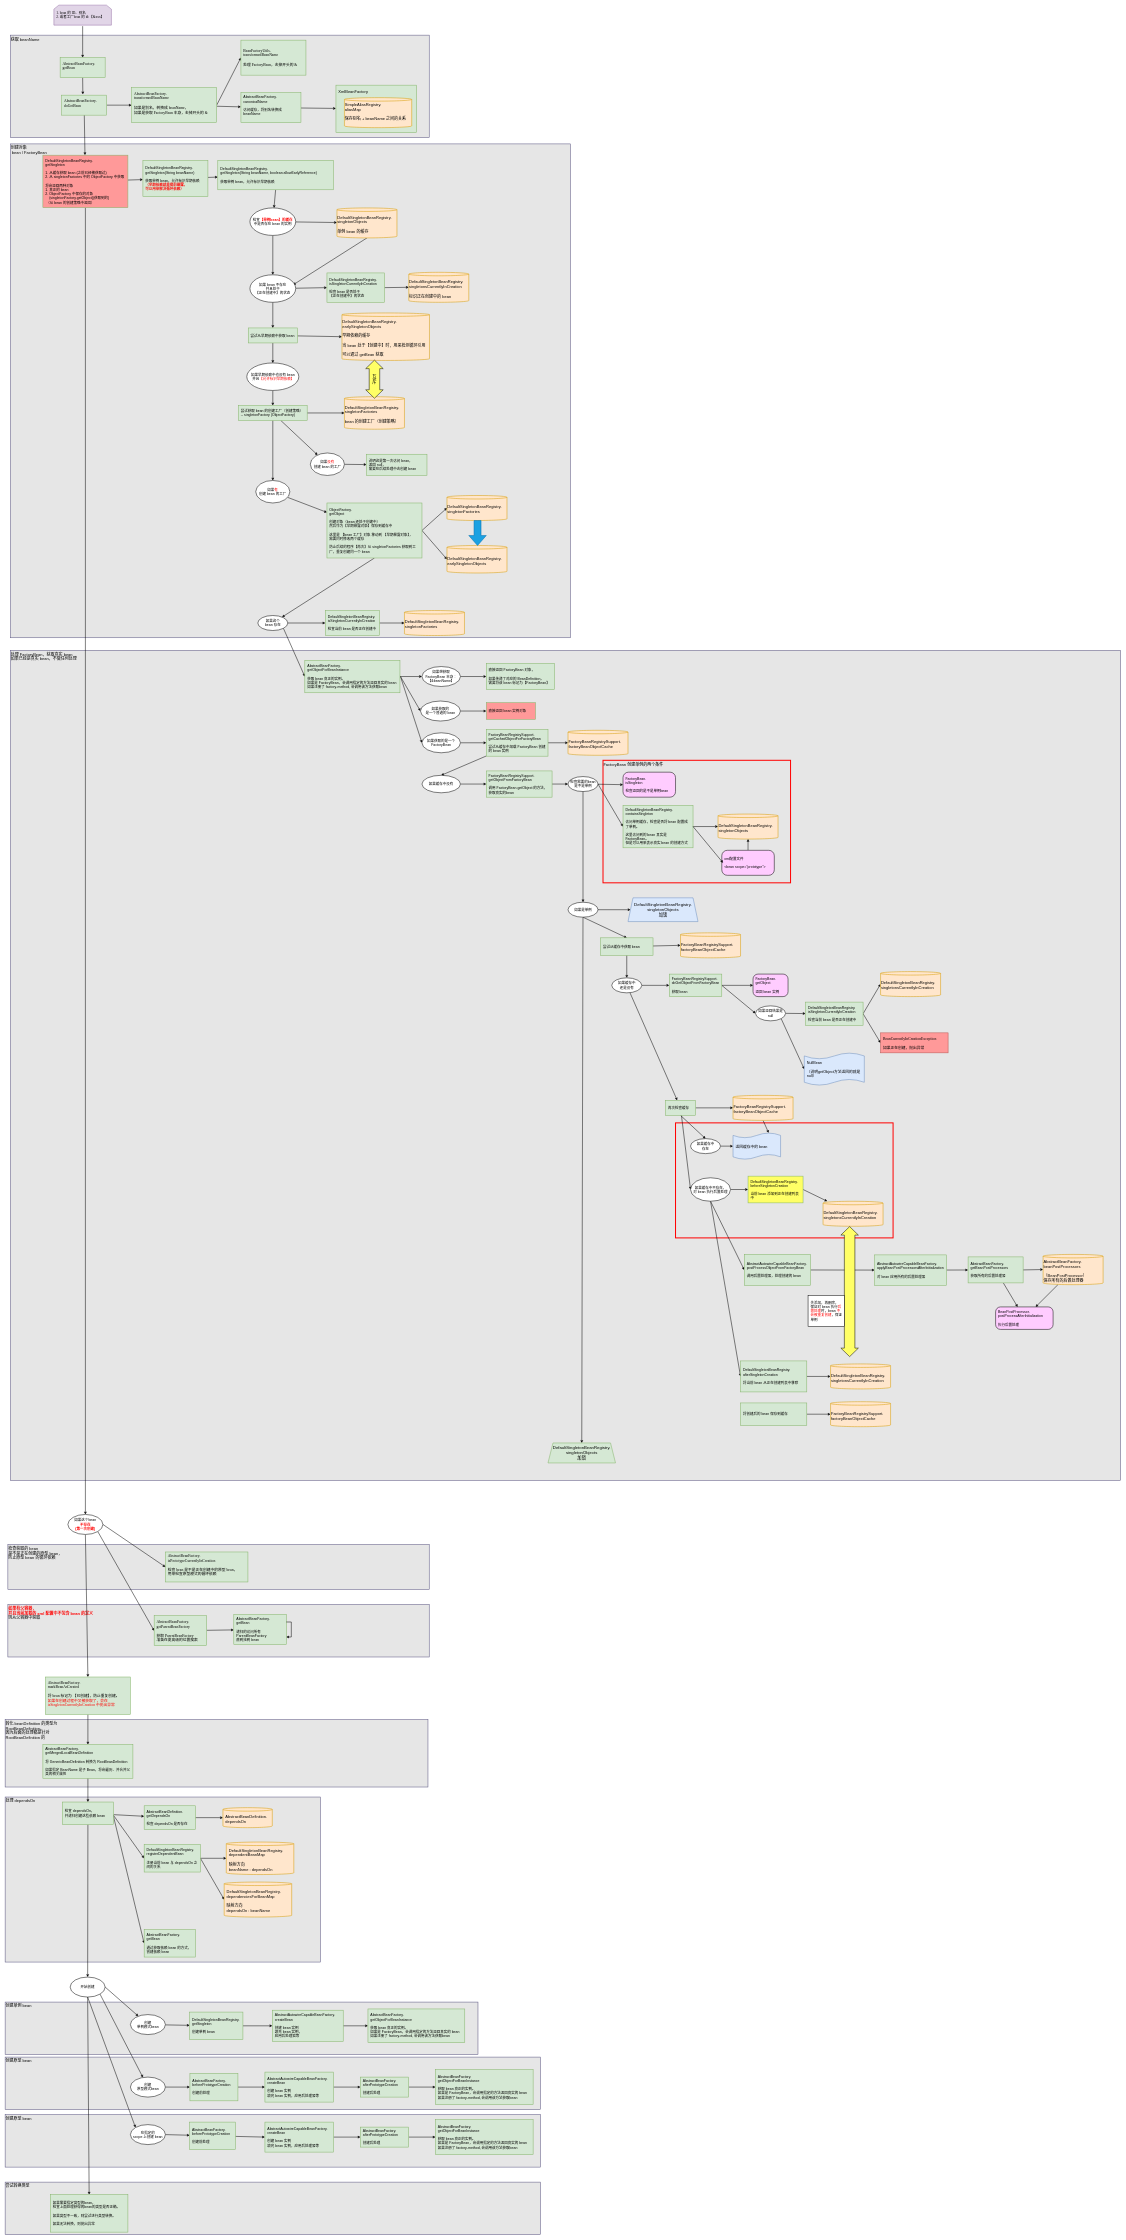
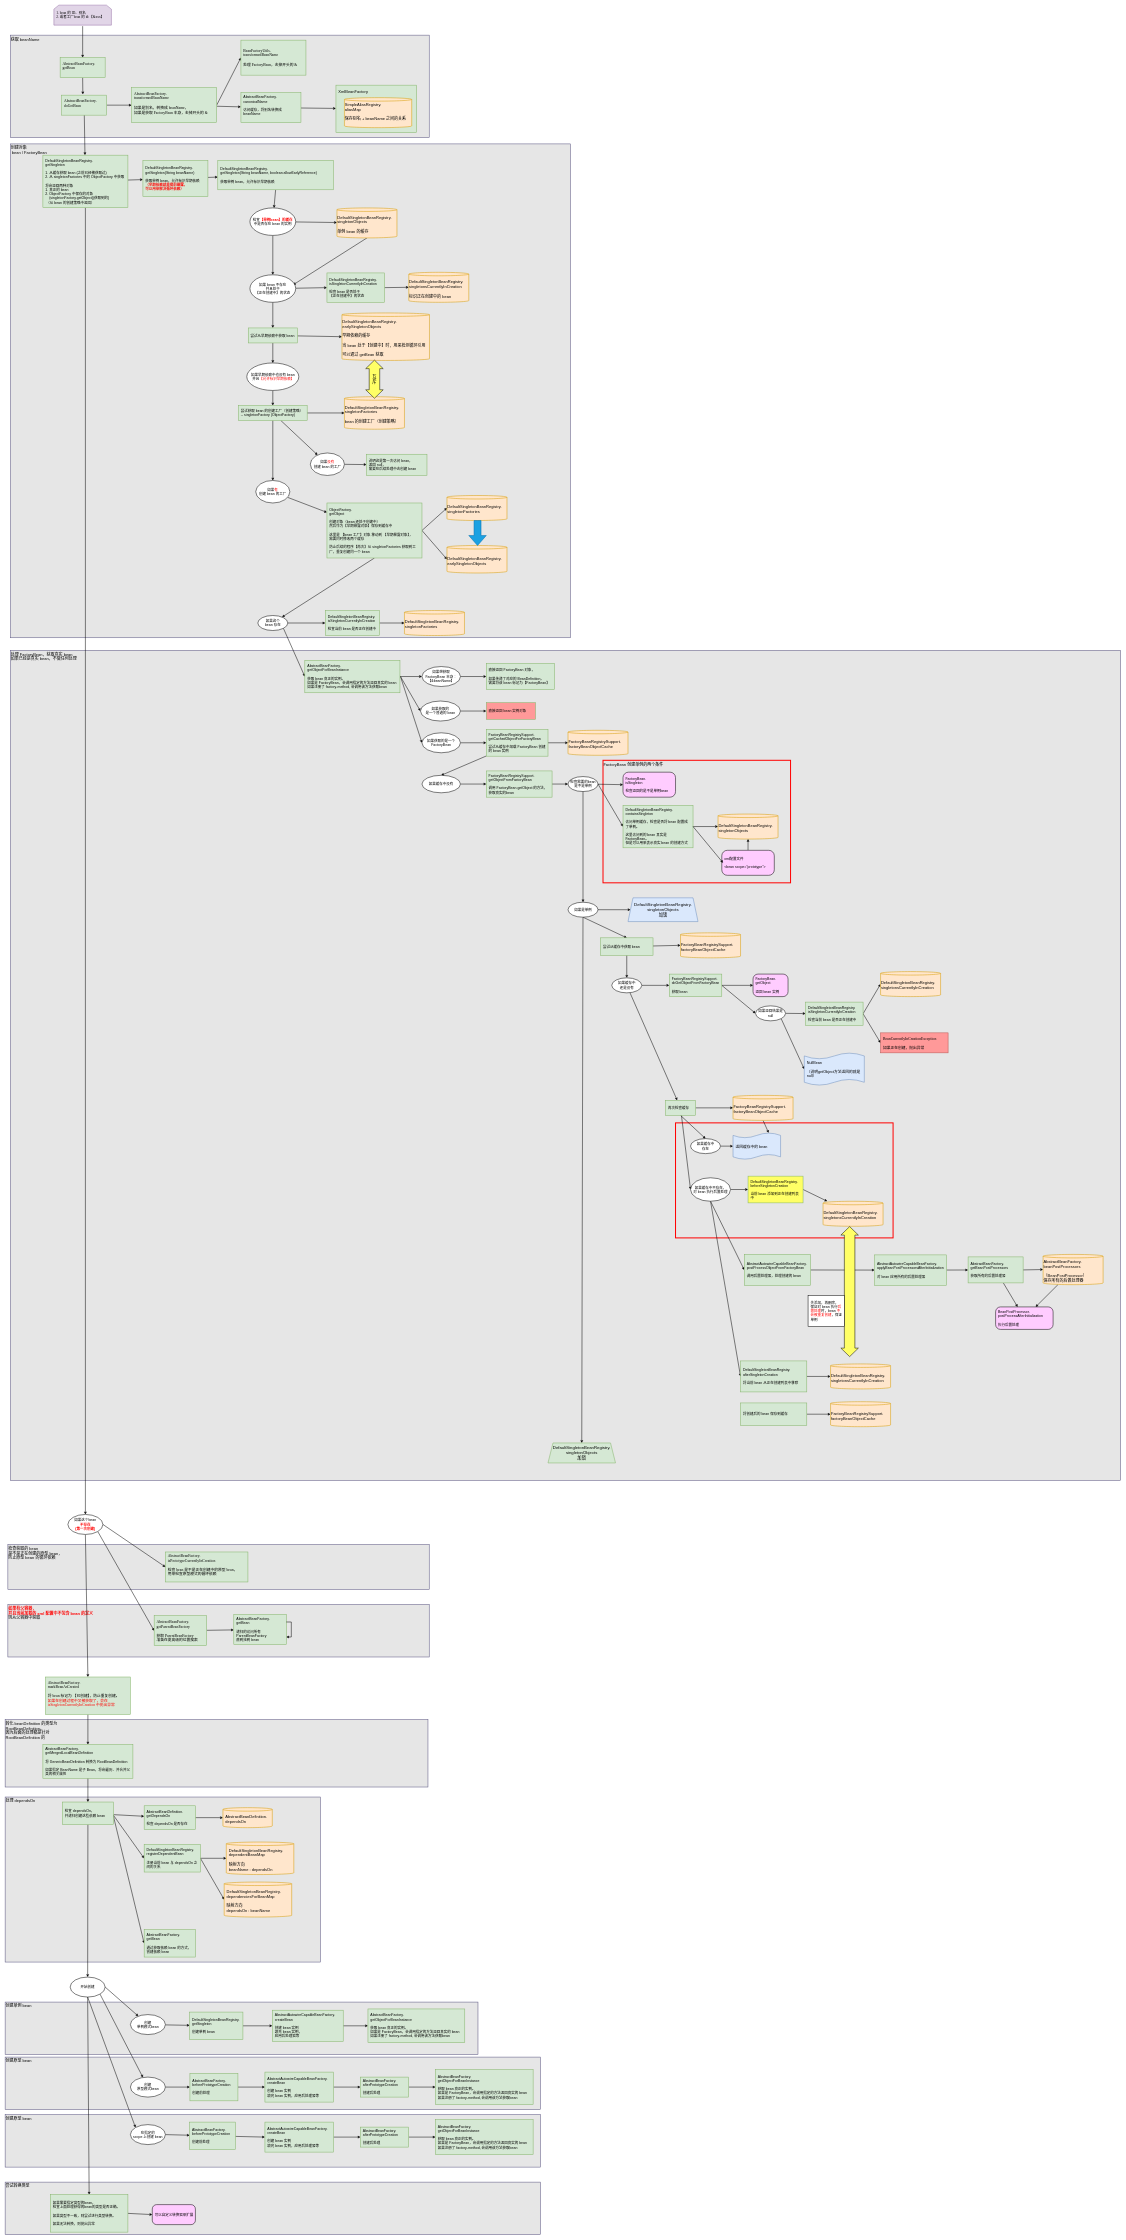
node "DefaultSingletonBeanRegistry. getSingleton 1. 从缓存获取 bean (之前已经被获取过) 2. 从 singletonFactories 中的 ObjectFactory 中获取 将会返回两种对象 1. 真正的 bean 2. ObjectFactory 中保存的对象 (singletonFactory.getObject()获取到的) （从 bean 的创建策略中返回）": fillcolor #ff9999 -> #d5e8d4
edge "如果需要指定类型的bean， 检查上面处理获得的bean的类型是否正确。 如果类型不一致，则尝试进行类型转换。 如果无法转换，则抛出异常" -> "可以自定义转换器来扩展": added
node "可以自定义转换器来扩展": added
